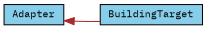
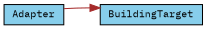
edge "BuildingTarget" -> "Adapter": reversed
